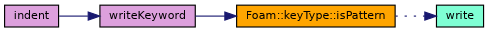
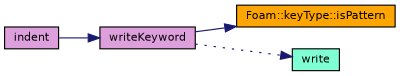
edge "Foam::keyType::isPattern" -> "write": now "writeKeyword" -> "write"
